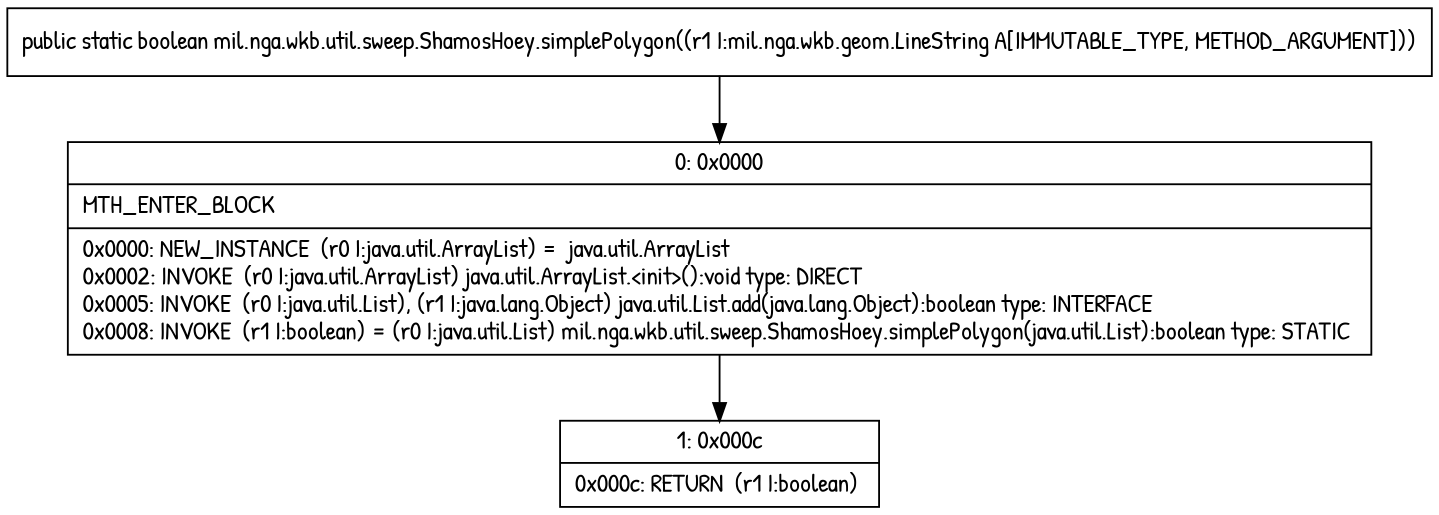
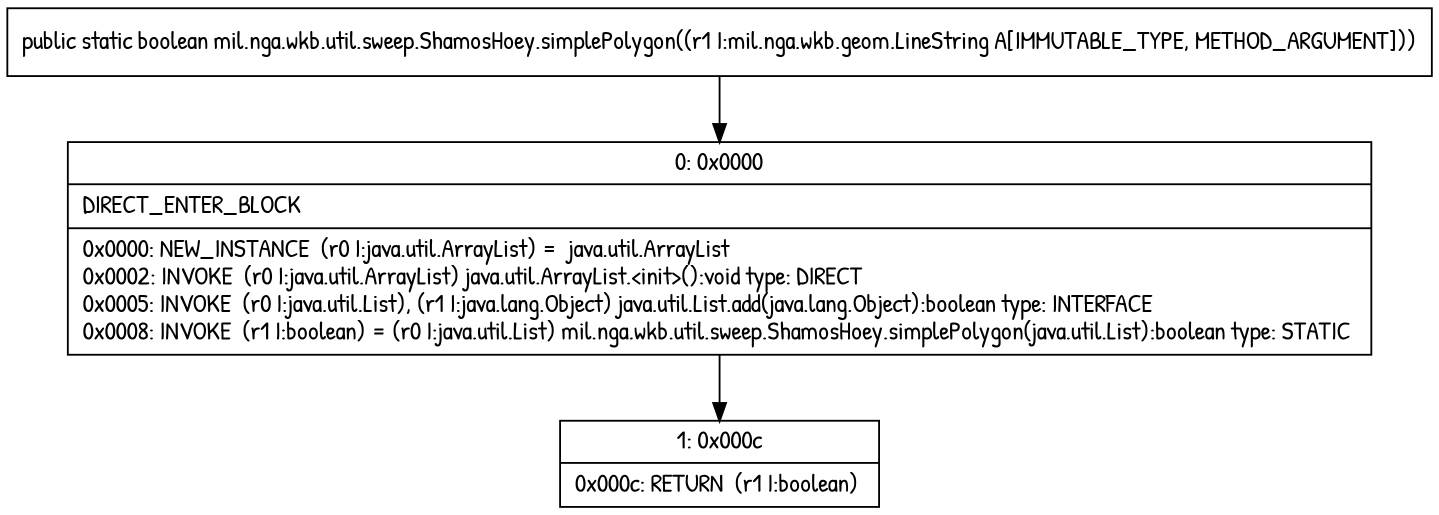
node "0: 0x0000": text "MTH_ENTER_BLOCK" -> "DIRECT_ENTER_BLOCK"
